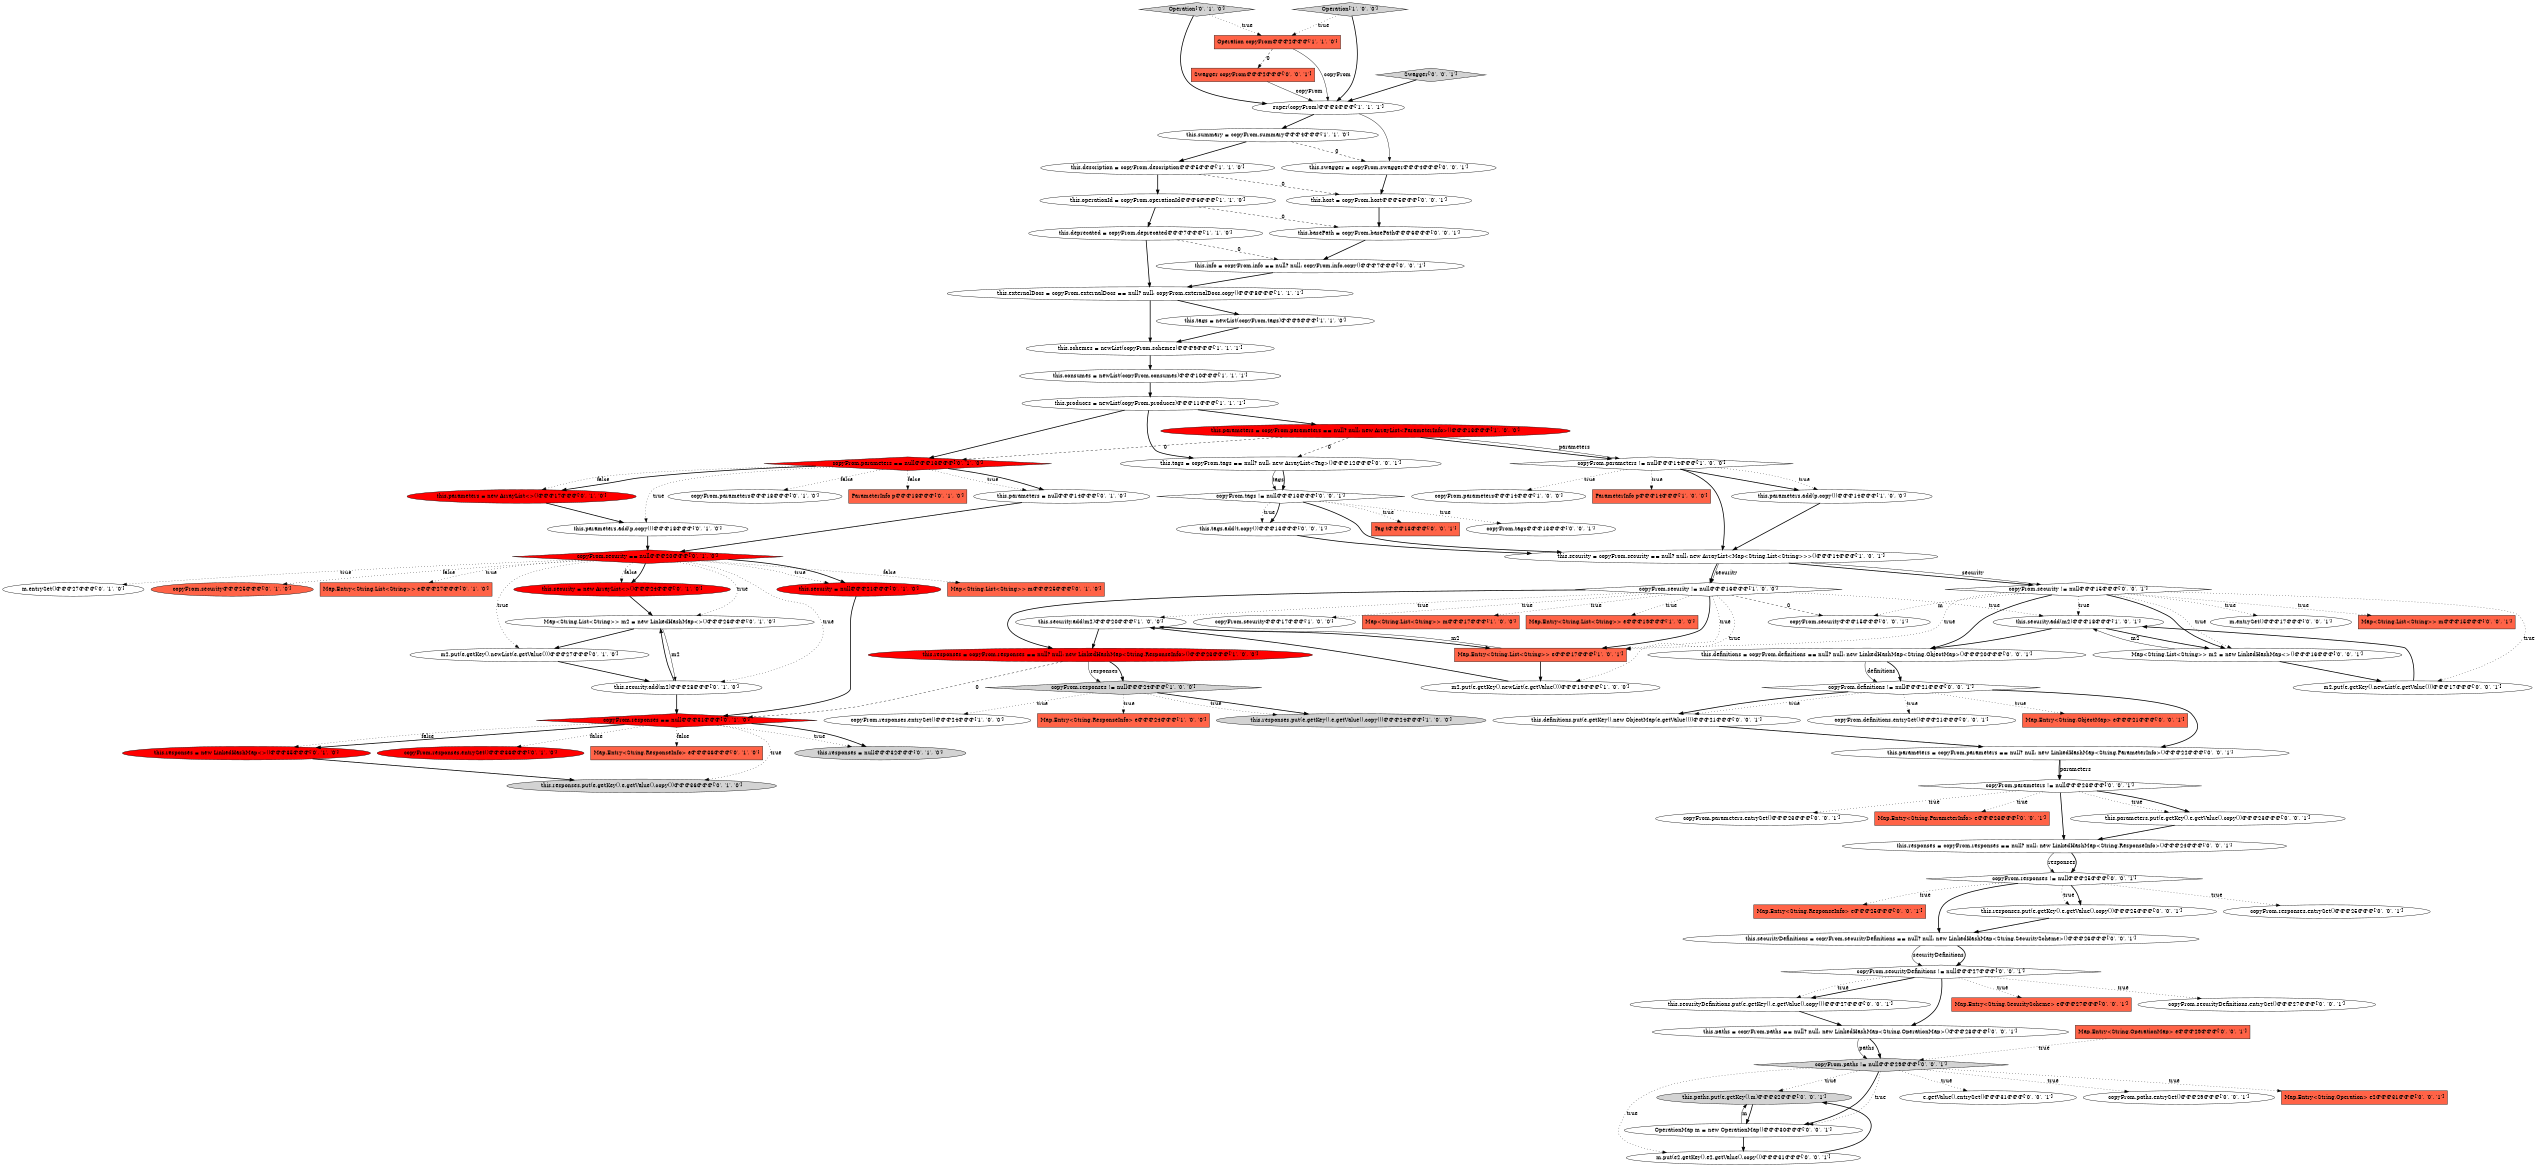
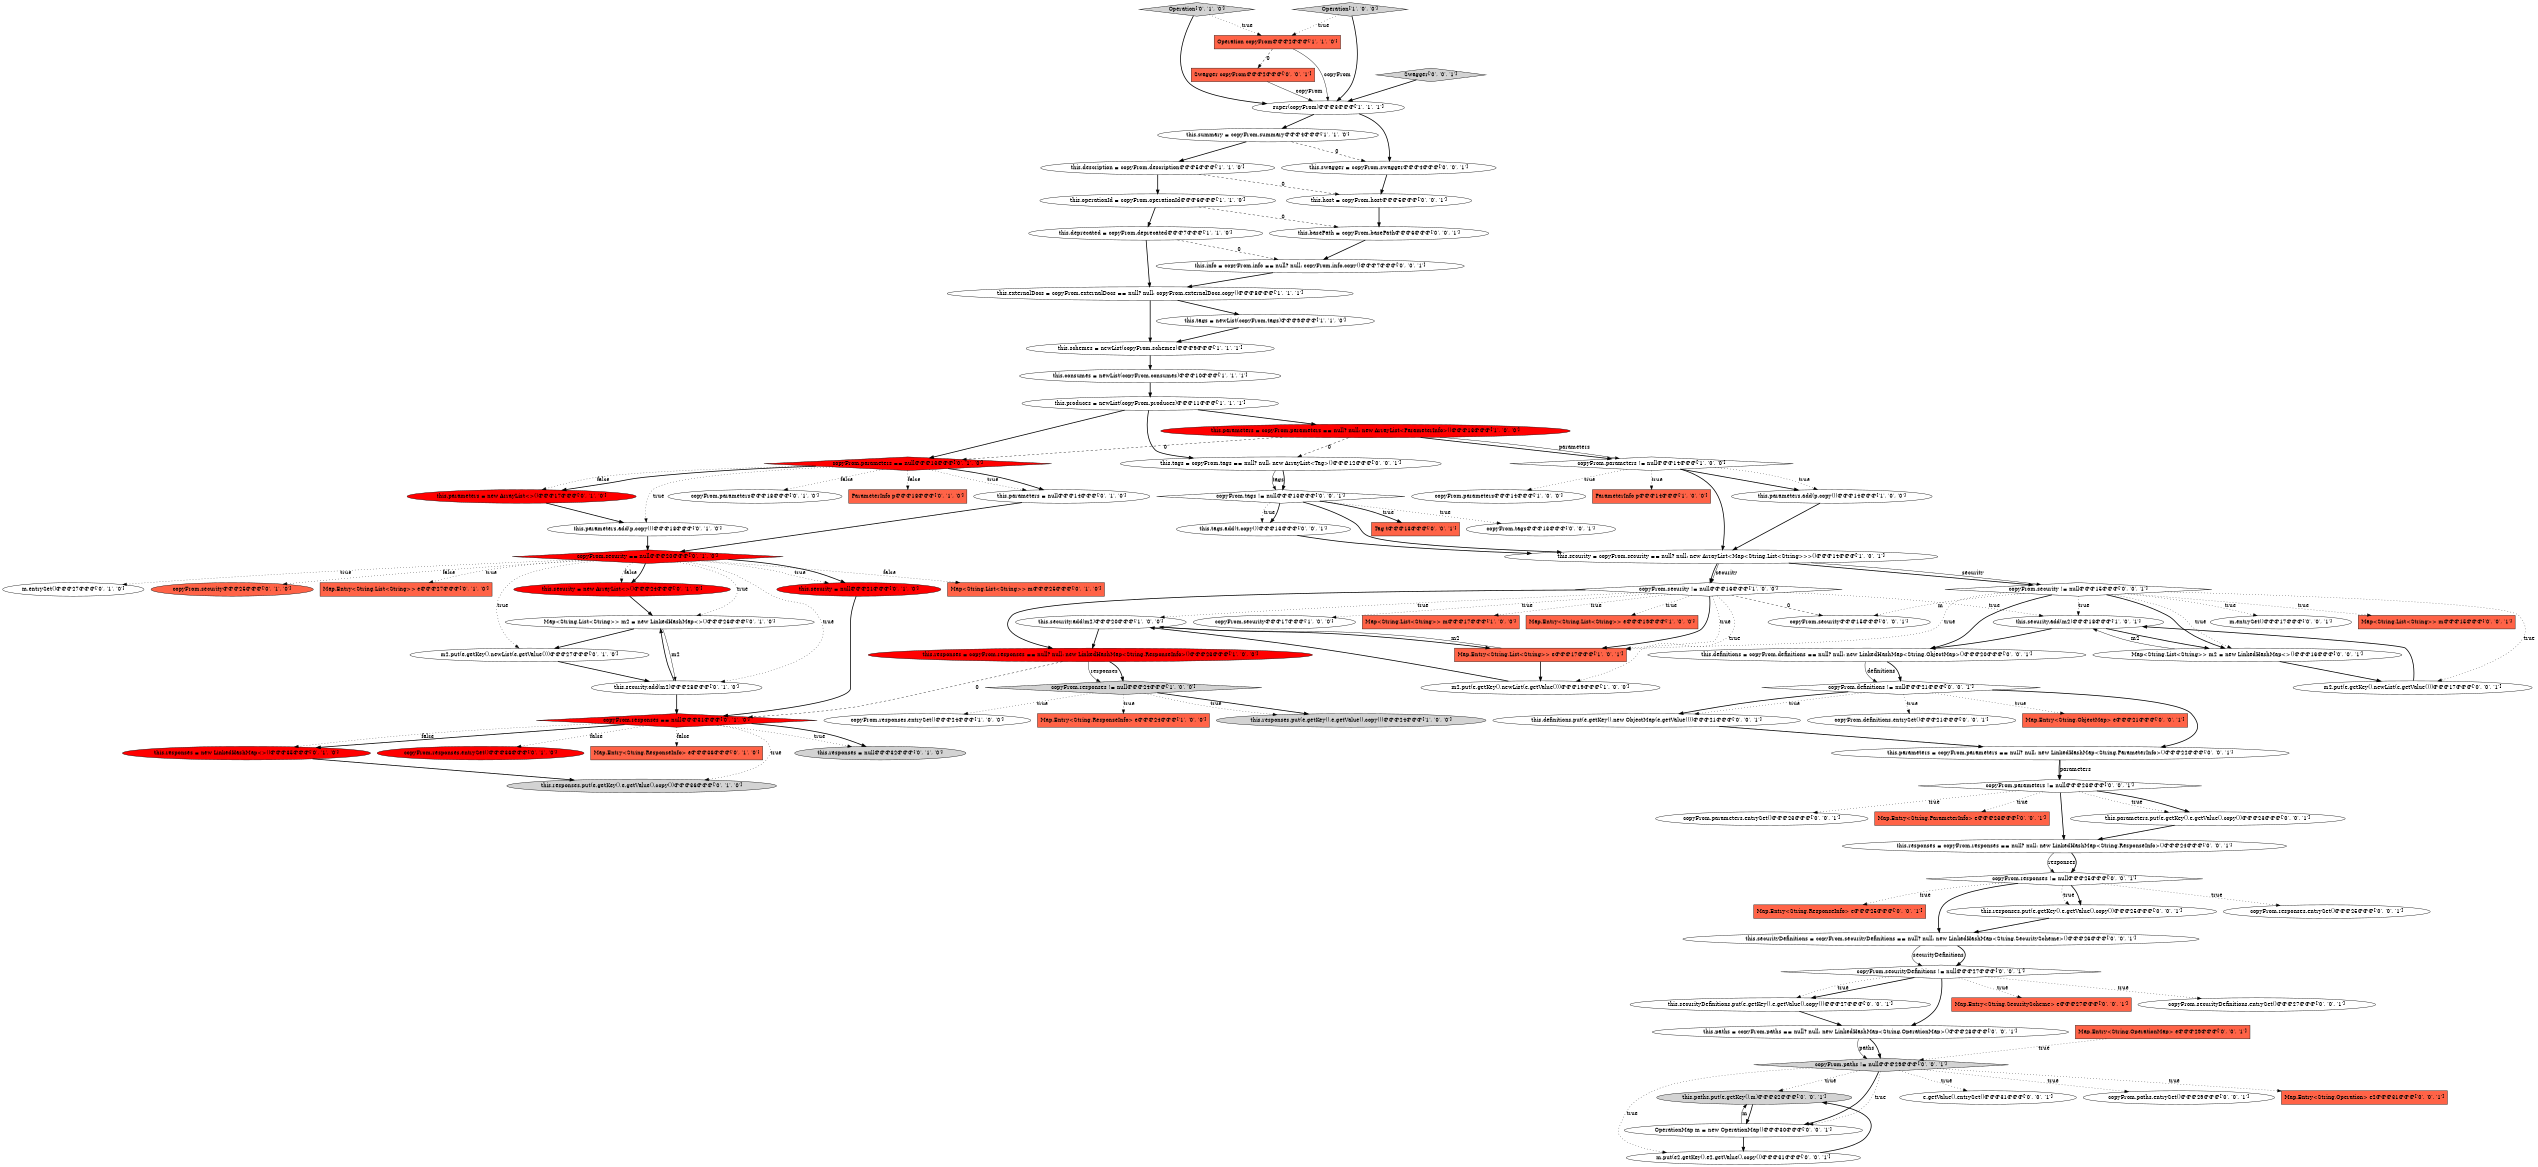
edge "super(copyFrom)@@@3@@@['1', '1', '1']" -> "this.swagger = copyFrom.swagger@@@4@@@['0', '0', '1']": style solid -> bold
edge "copyFrom.tags != null@@@13@@@['0', '0', '1']" -> "Tag t@@@13@@@['0', '0', '1']": style dotted -> bold
